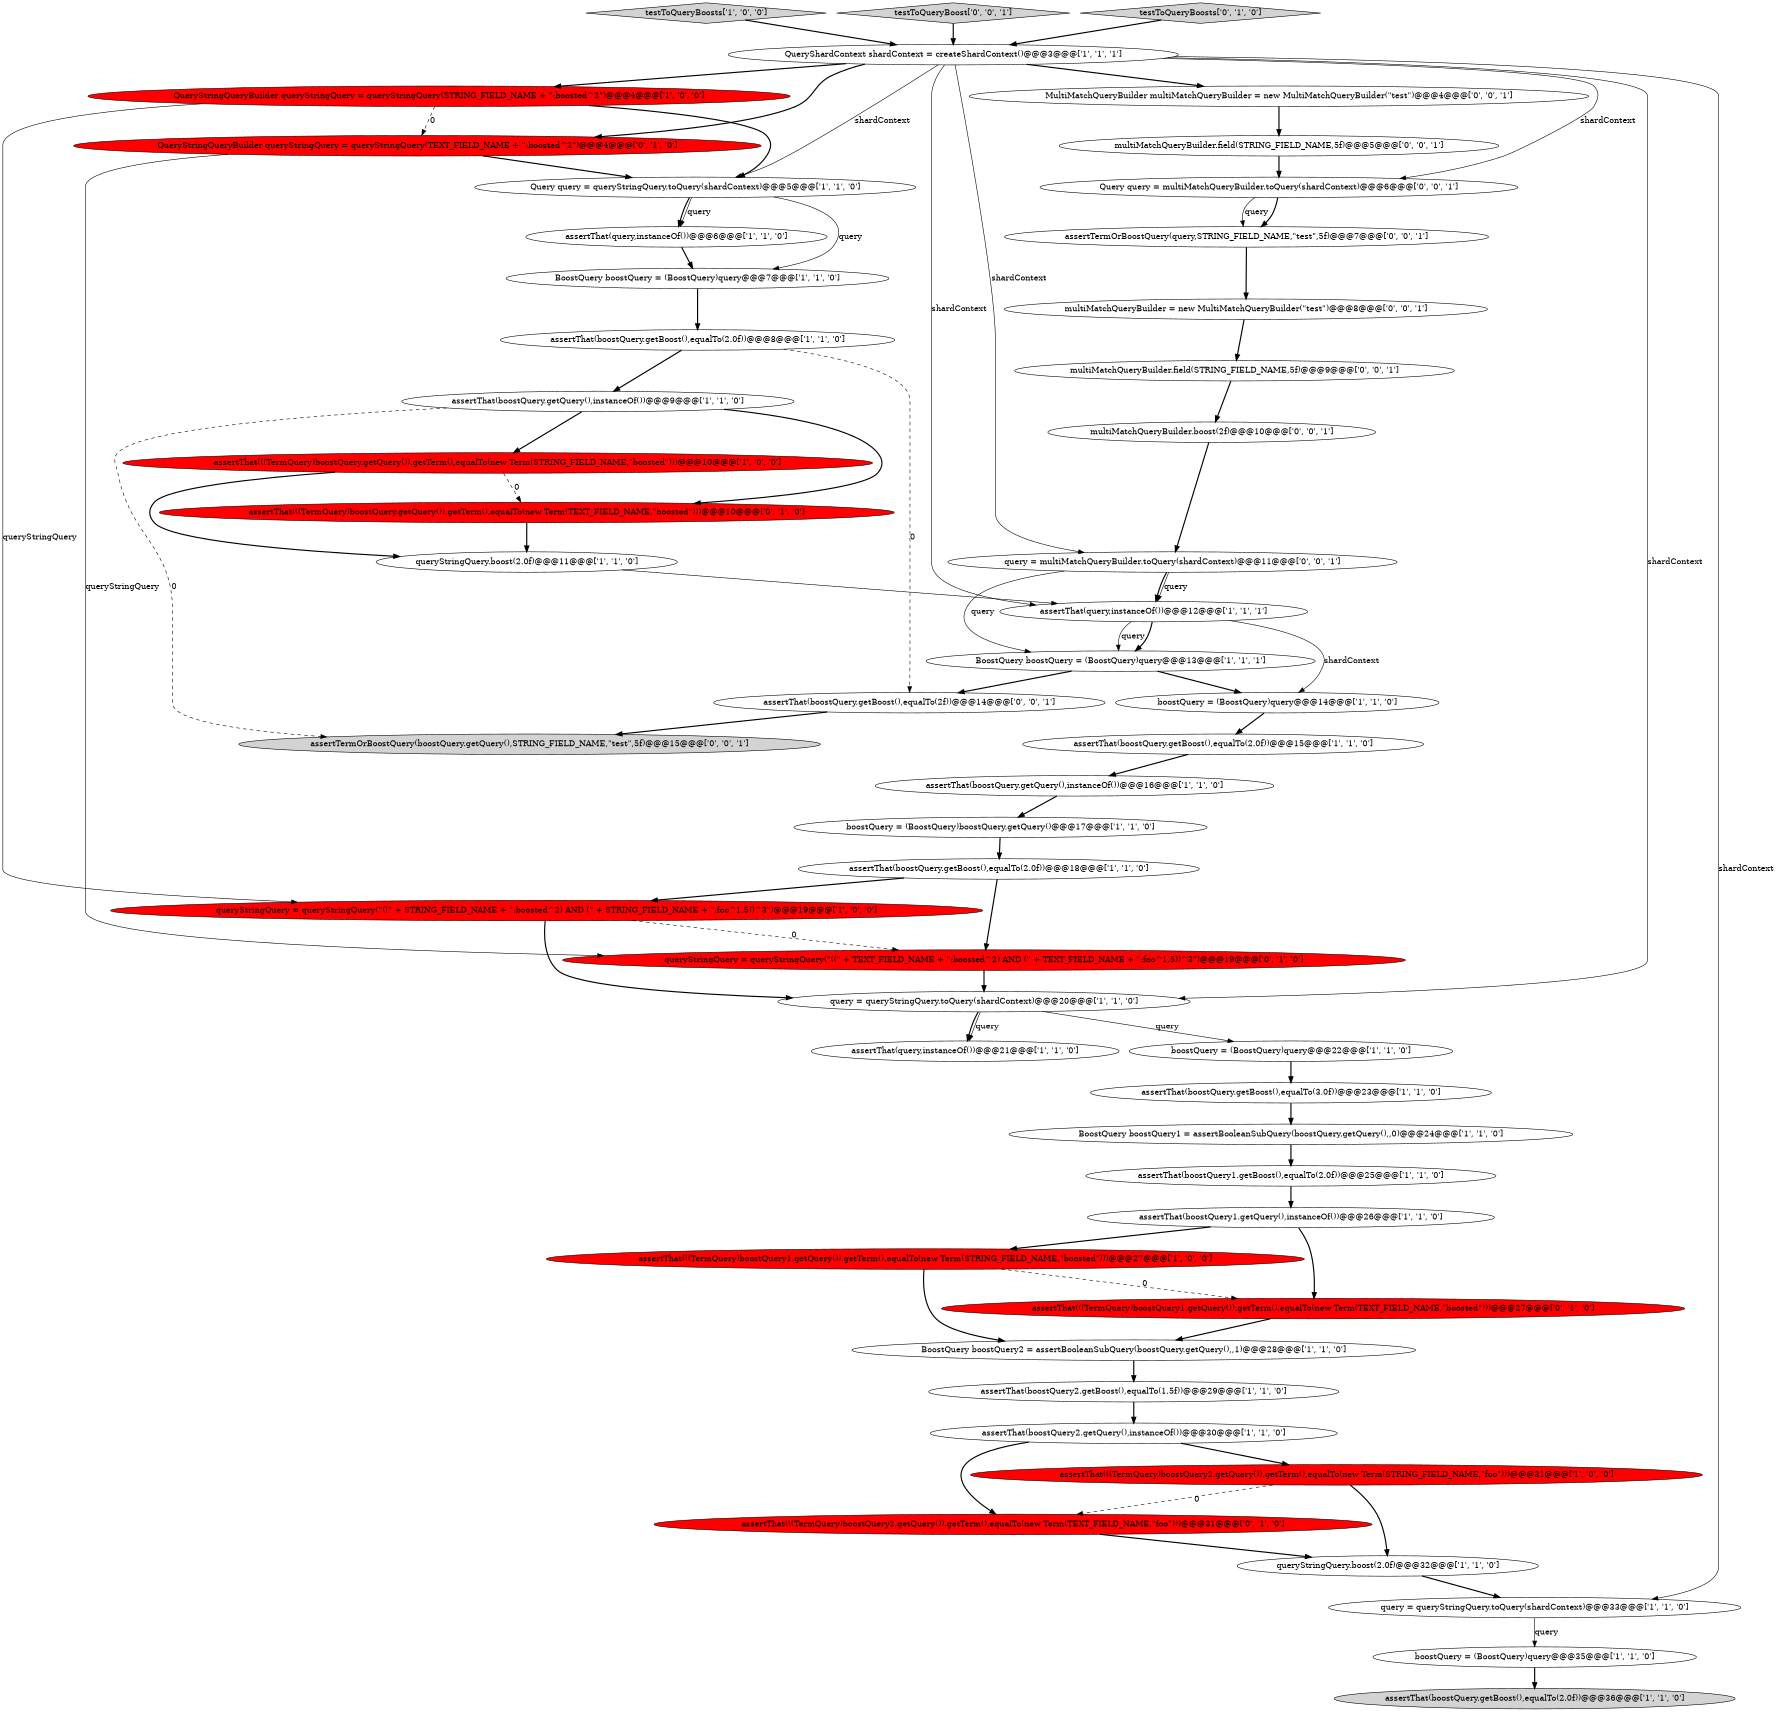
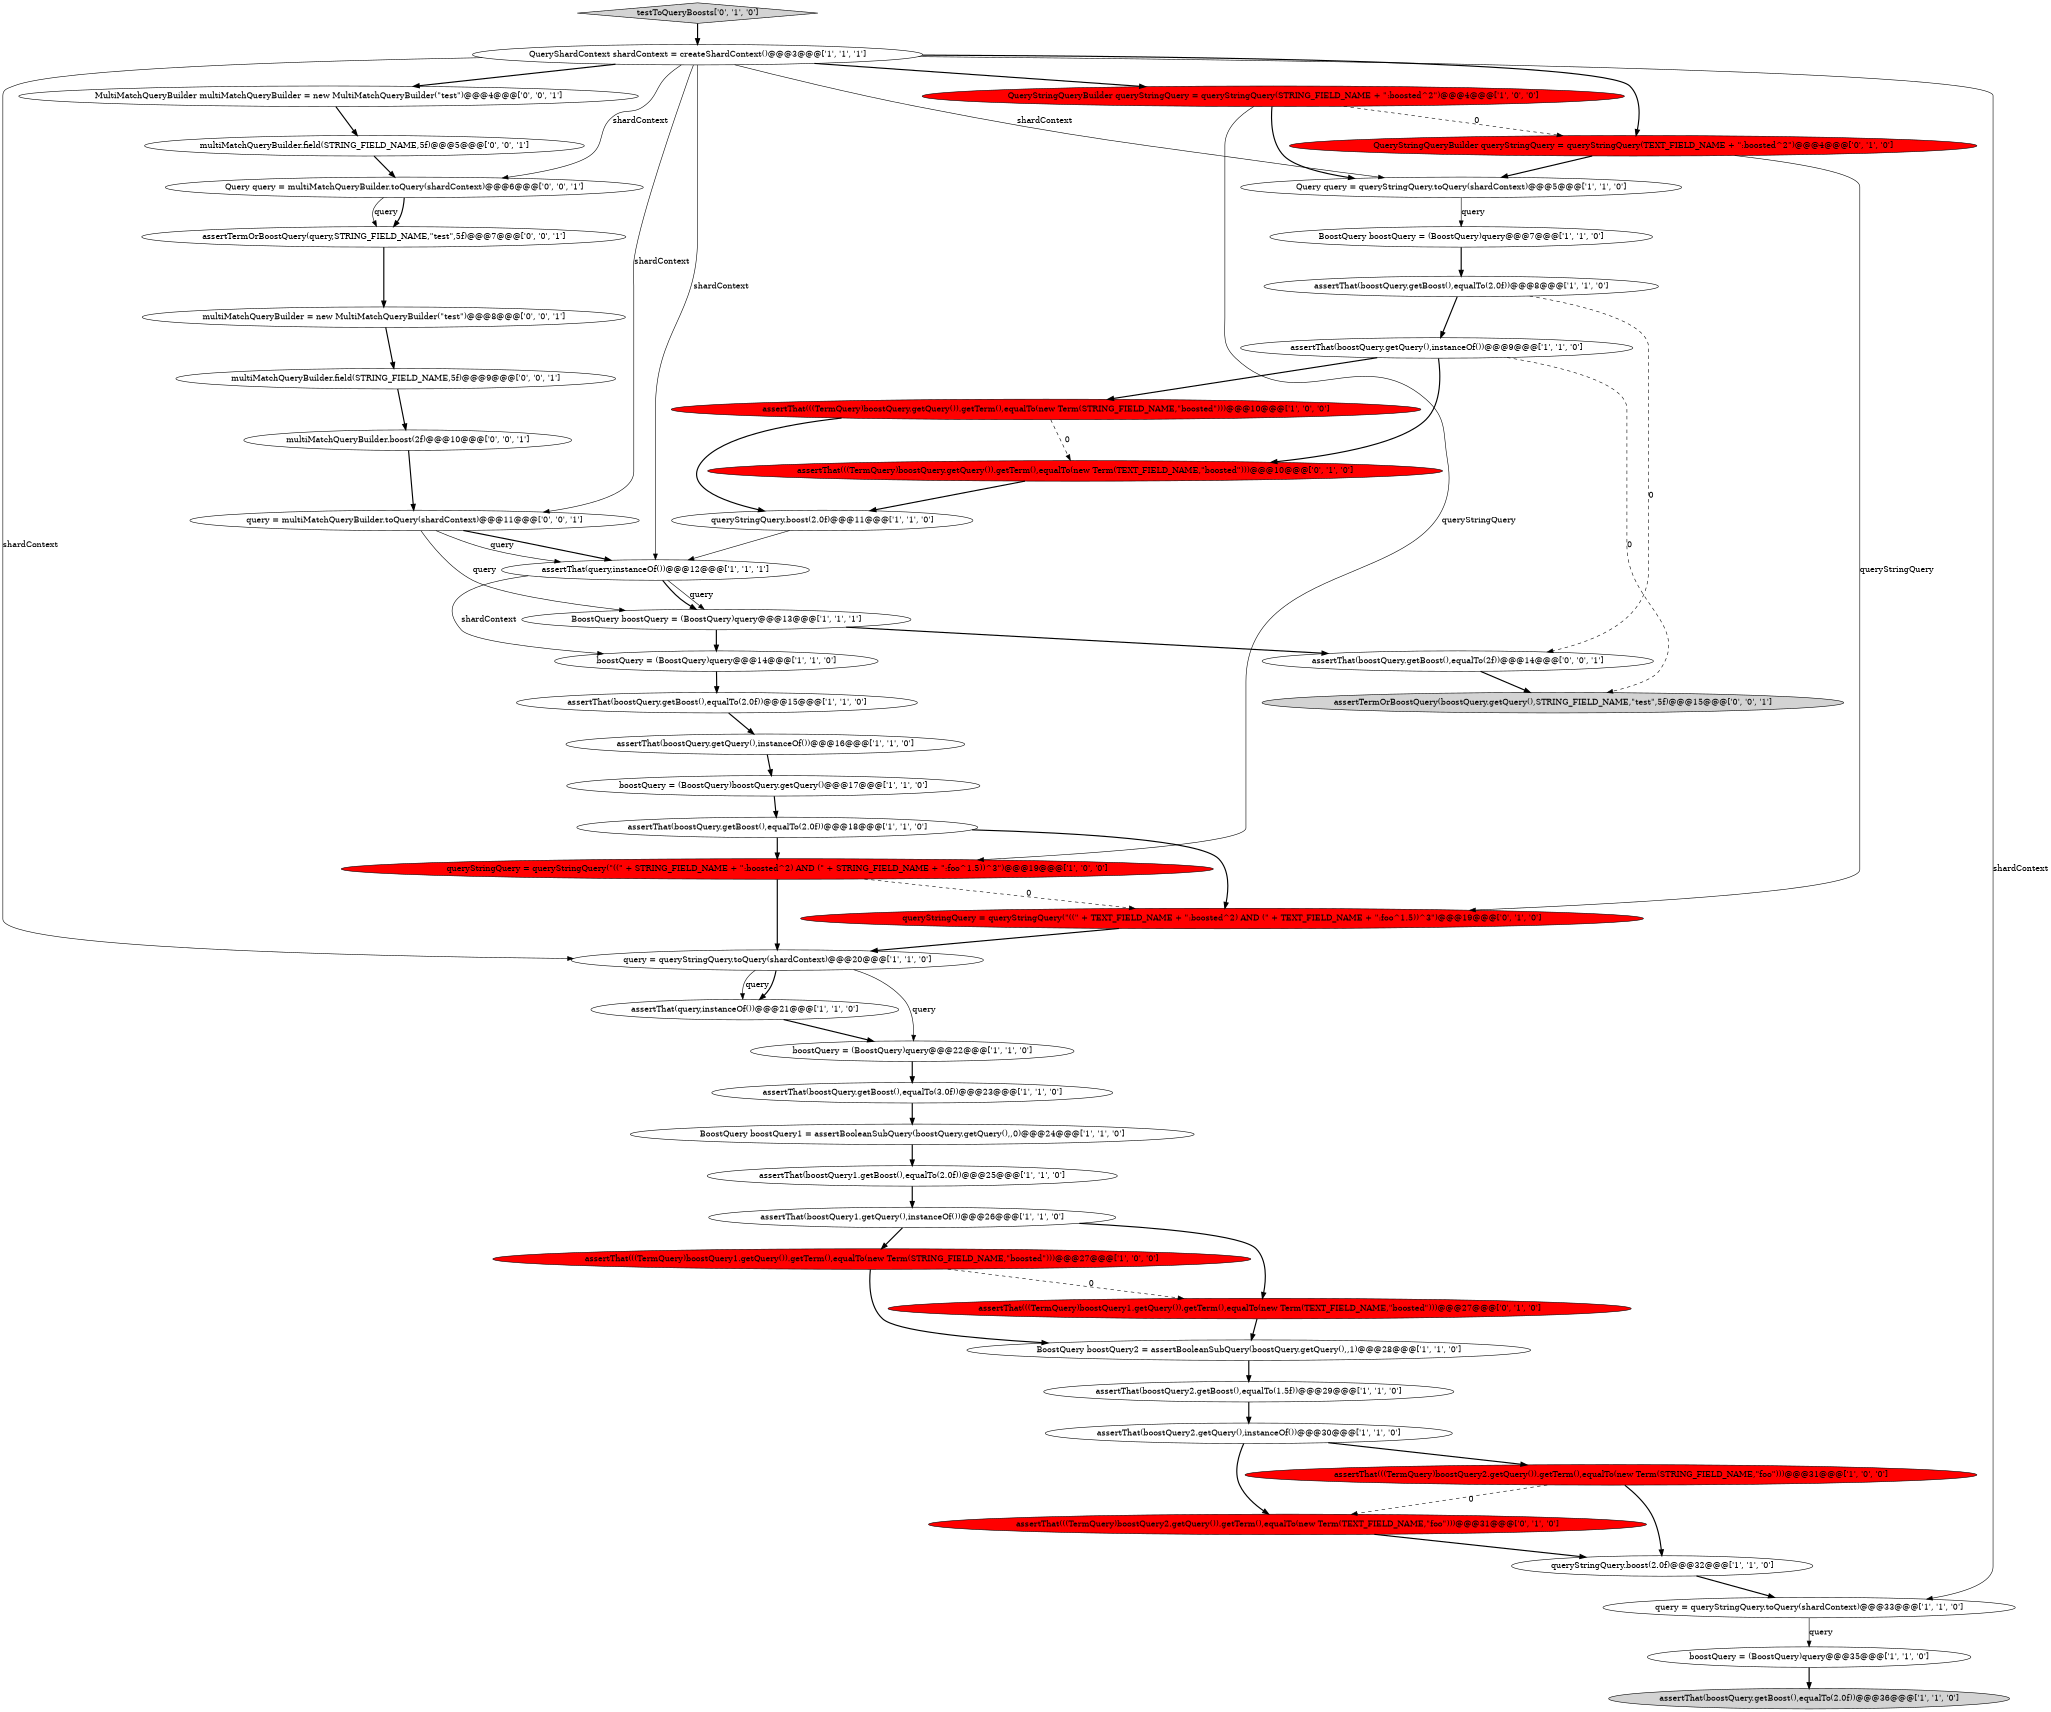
node "testToQueryBoosts['1', '0', '0']": removed
node "testToQueryBoost['0', '0', '1']": removed
node "assertThat(query,instanceOf())@@@6@@@['1', '1', '0']": removed
edge "assertThat(query,instanceOf())@@@21@@@['1', '1', '0']" -> "boostQuery = (BoostQuery)query@@@22@@@['1', '1', '0']": added
